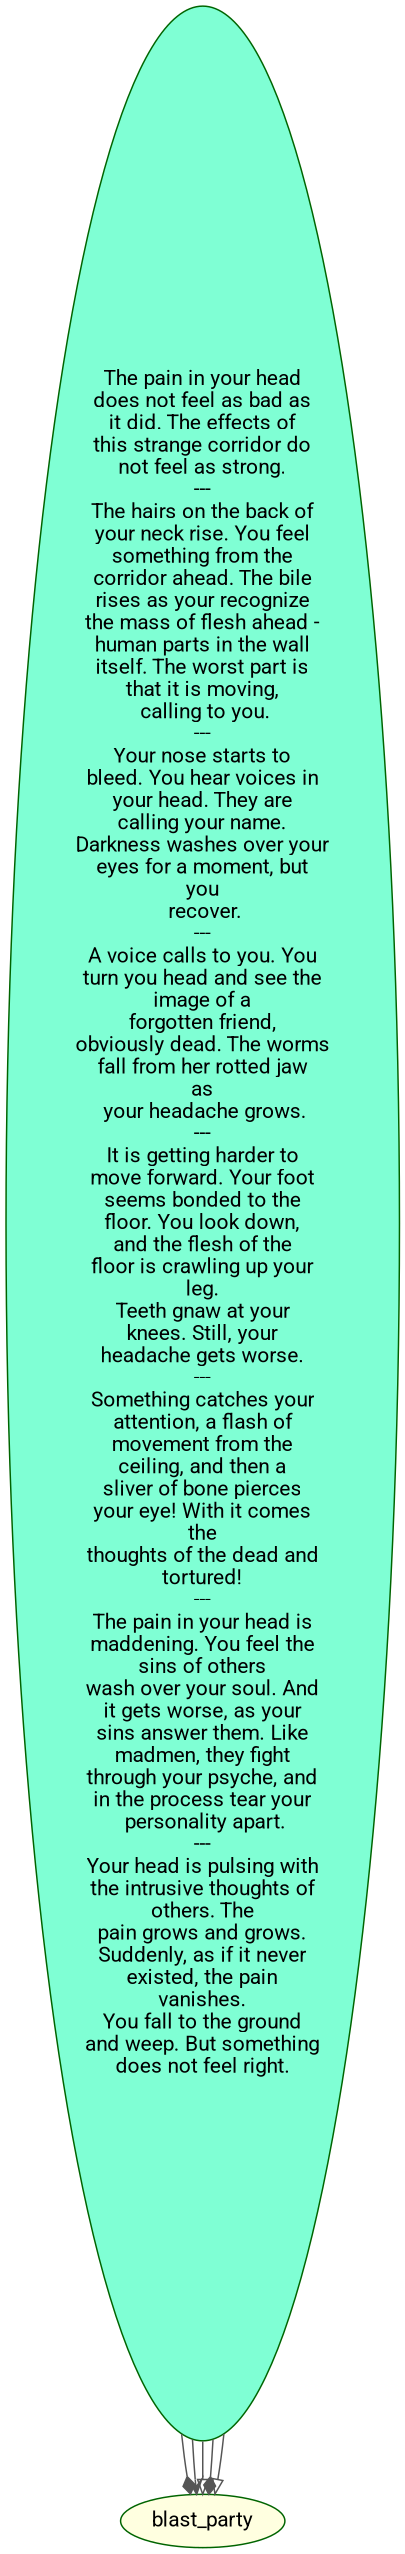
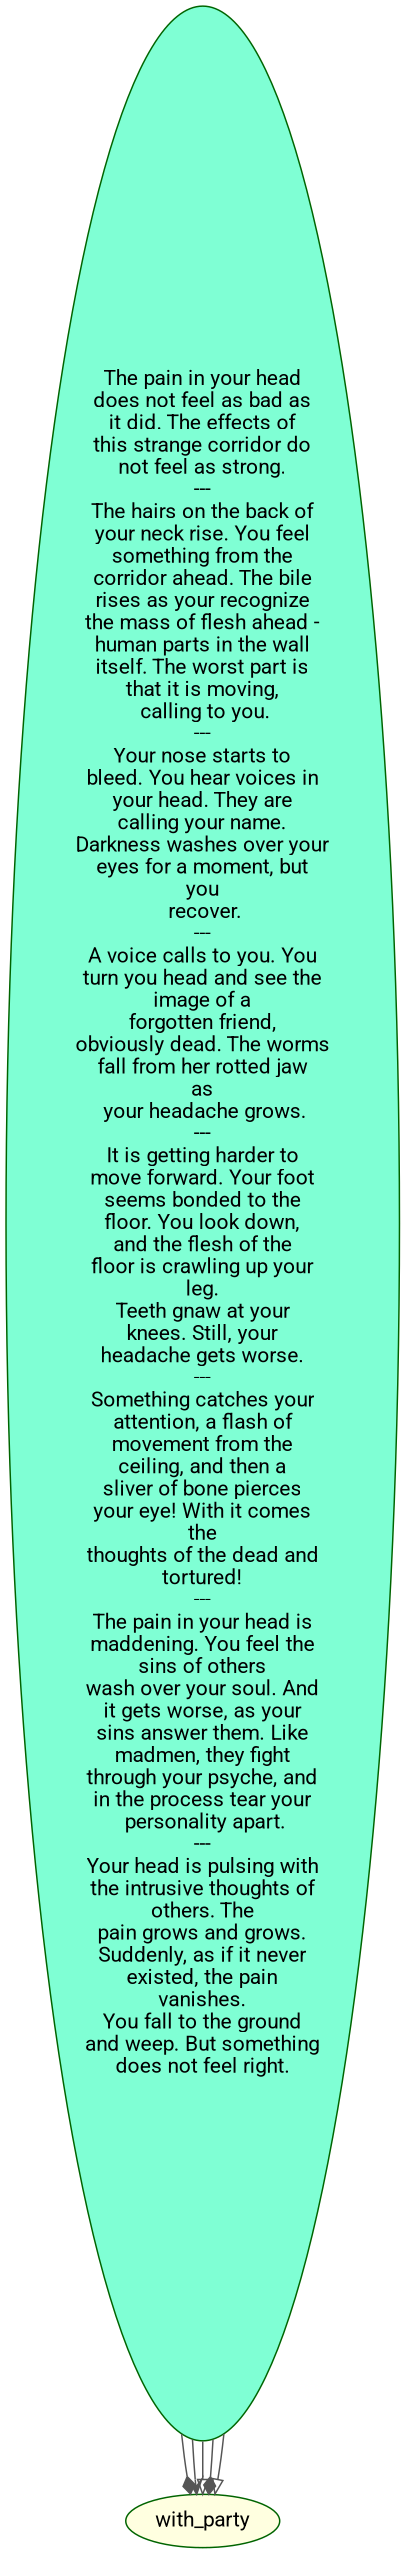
node "blast_party": label "blast_party" -> "with_party"
